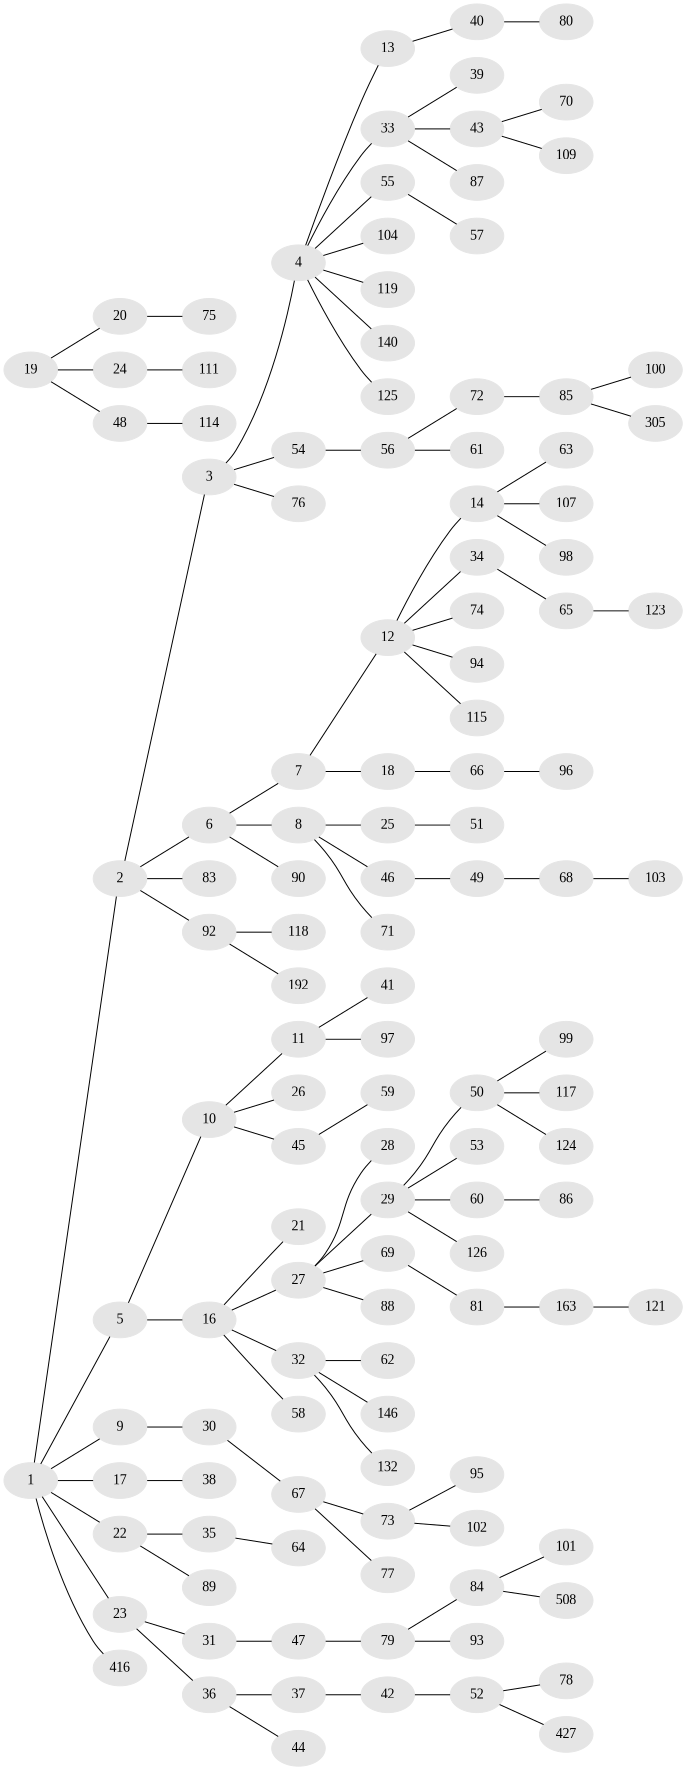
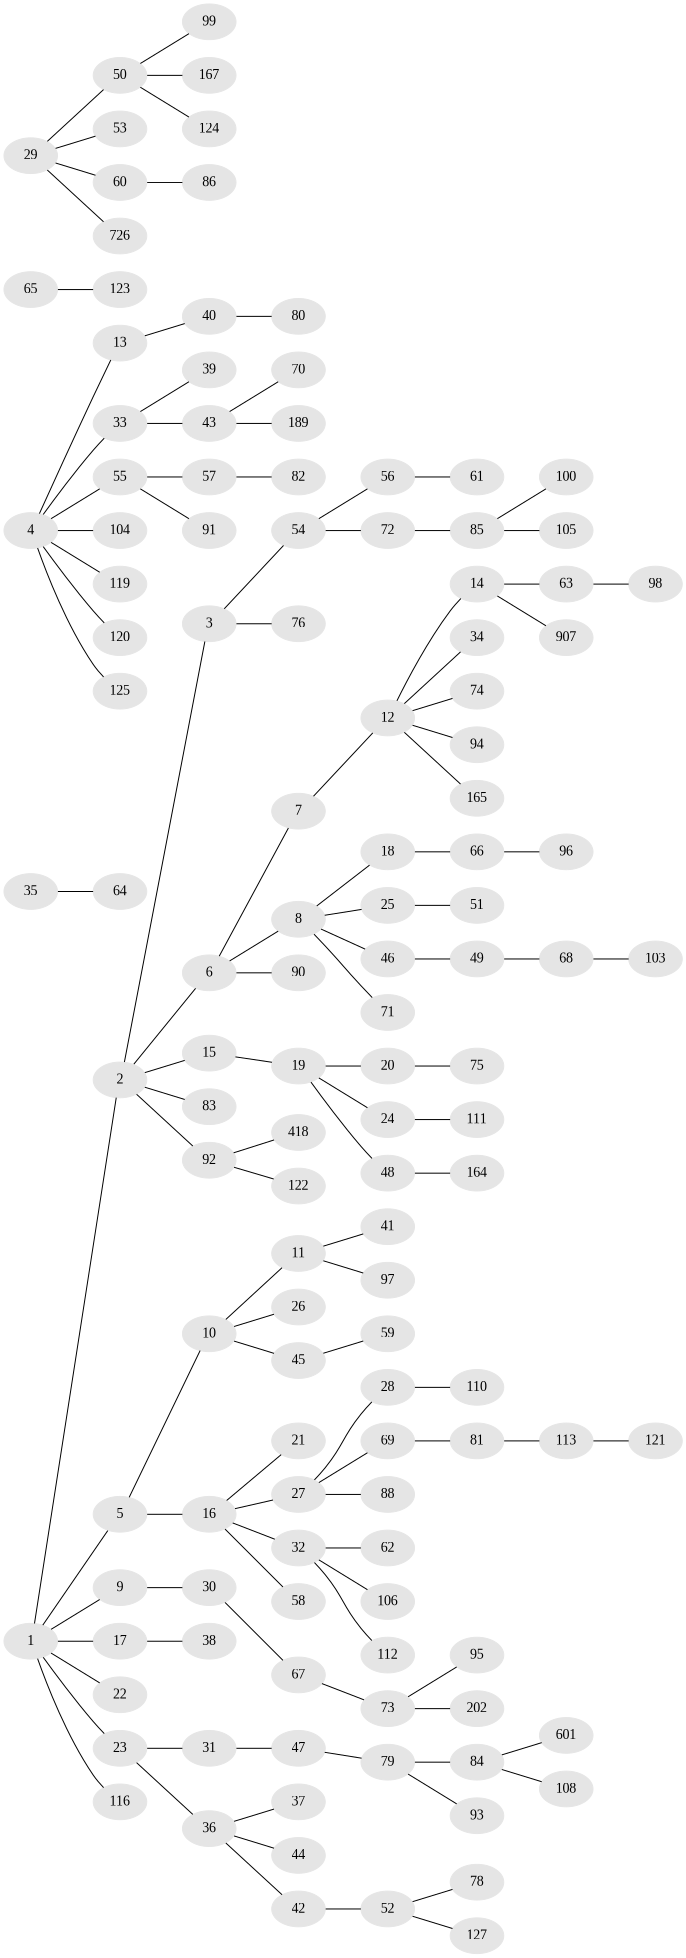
node "109": label "109" -> "189"
node "87": removed
node "140": label "140" -> "120"
edge "4" -- "3": removed
node "114": label "114" -> "164"
edge "72" -- "56": now "72" -- "54"
node "305": label "305" -> "105"
node "82": added
node "107": label "107" -> "907"
node "91": added
edge "14" -- "98": now "63" -- "98"
edge "34" -- "65": removed
node "115": label "115" -> "165"
edge "7" -- "18": now "8" -- "18"
node "118": label "118" -> "418"
node "192": label "192" -> "122"
node "15": added
node "117": label "117" -> "167"
edge "29" -- "27": removed
node "126": label "126" -> "726"
node "163": label "163" -> "113"
node "110": added
node "146": label "146" -> "106"
node "132": label "132" -> "112"
node "102": label "102" -> "202"
edge "22" -- "35": removed
node "101": label "101" -> "601"
node "77": removed
node "89": removed
node "508": label "508" -> "108"
node "416": label "416" -> "116"
edge "37" -- "42": now "36" -- "42"
node "427": label "427" -> "127"
